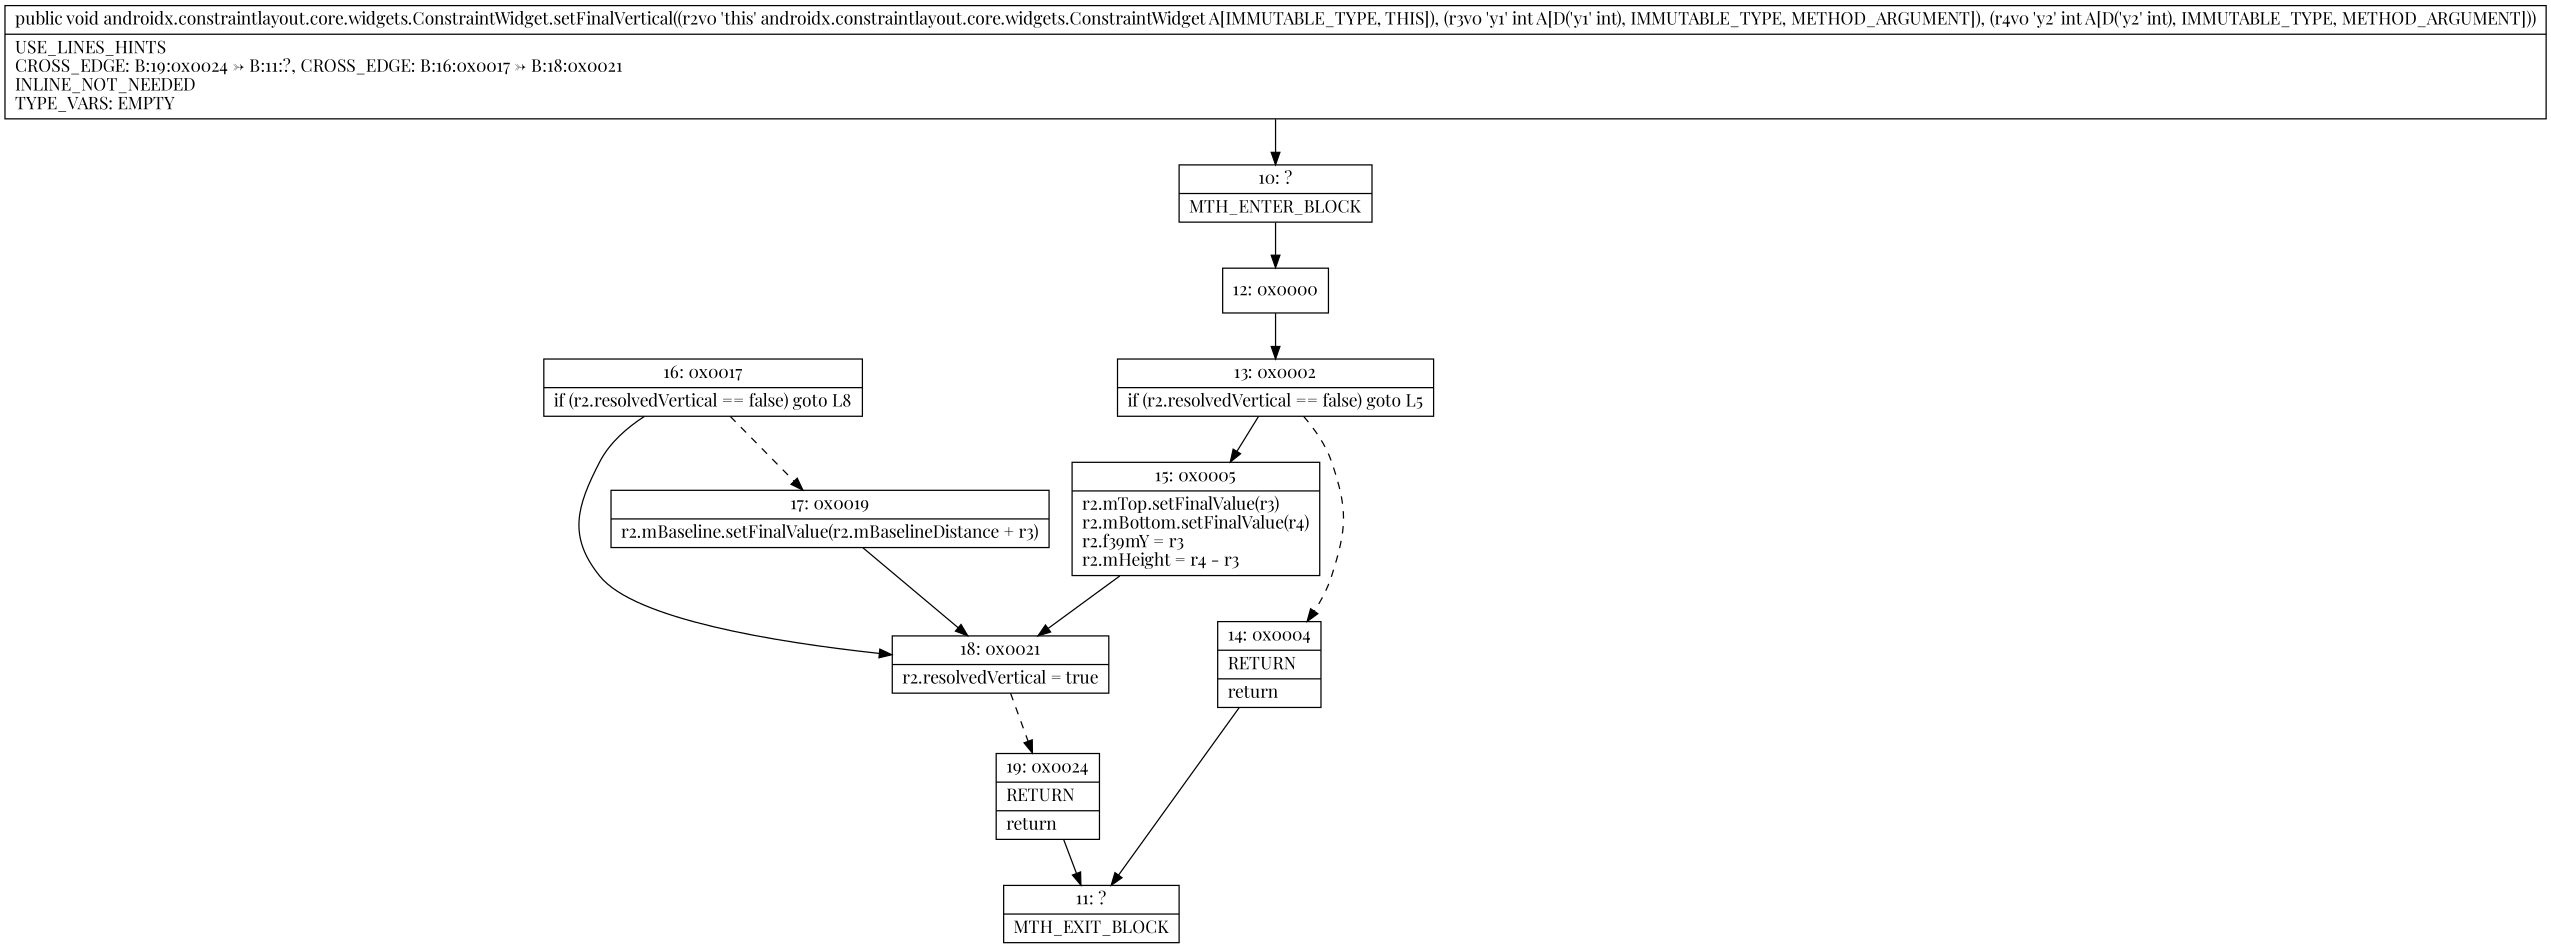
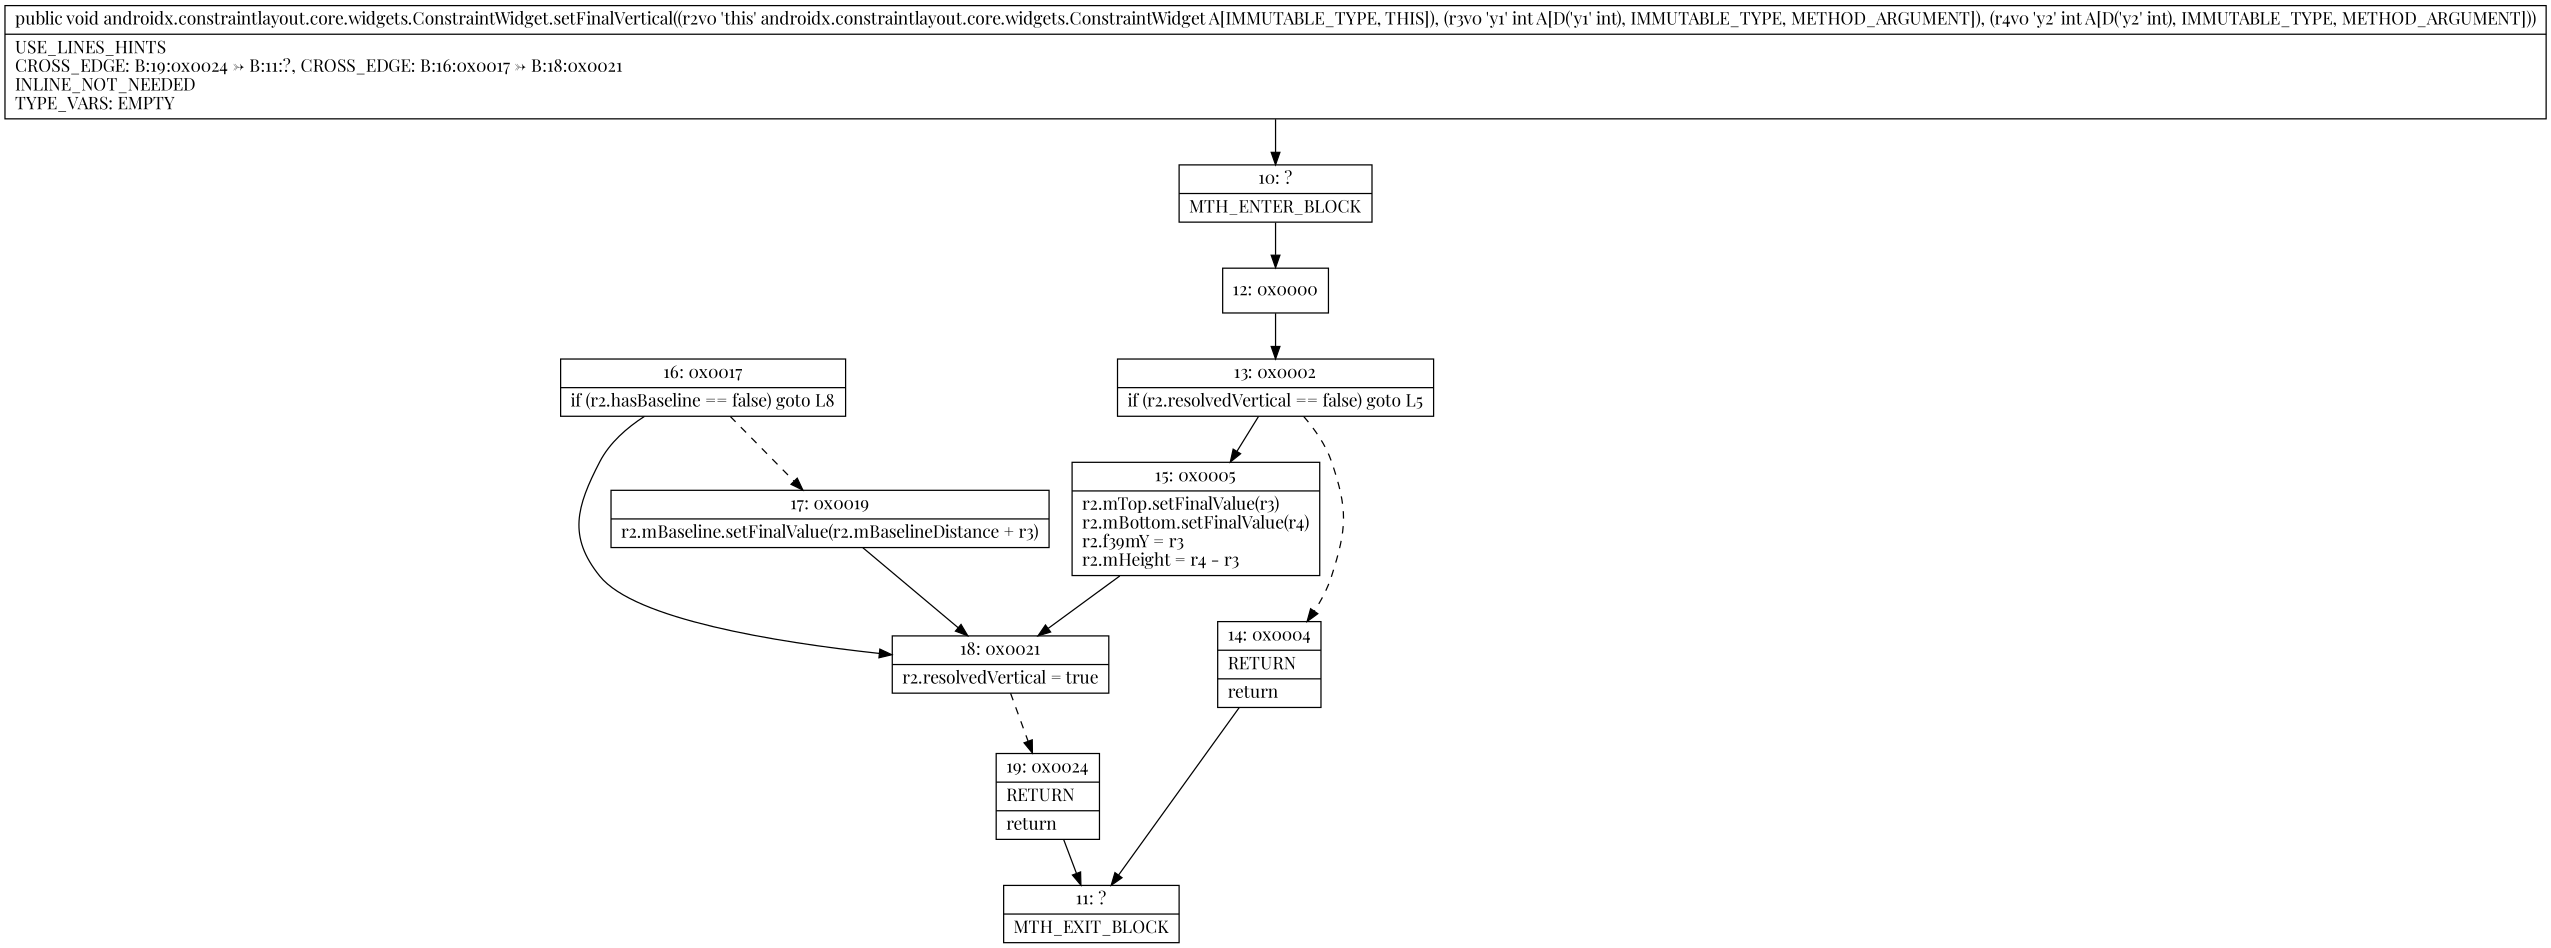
node "16: 0x0017": text "if (r2.resolvedVertical == false) goto L8" -> "if (r2.hasBaseline == false) goto L8"
